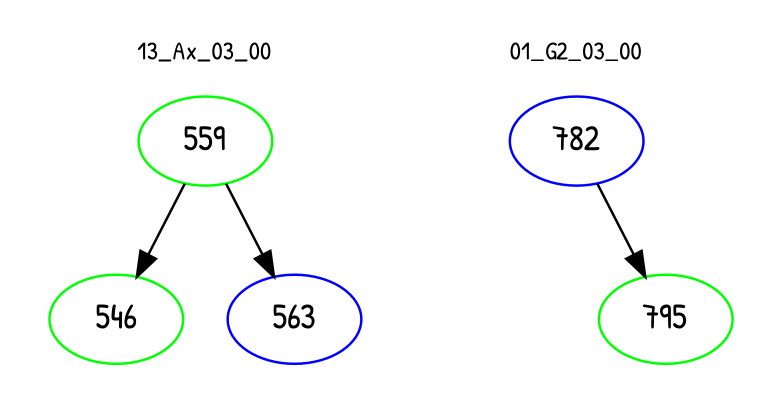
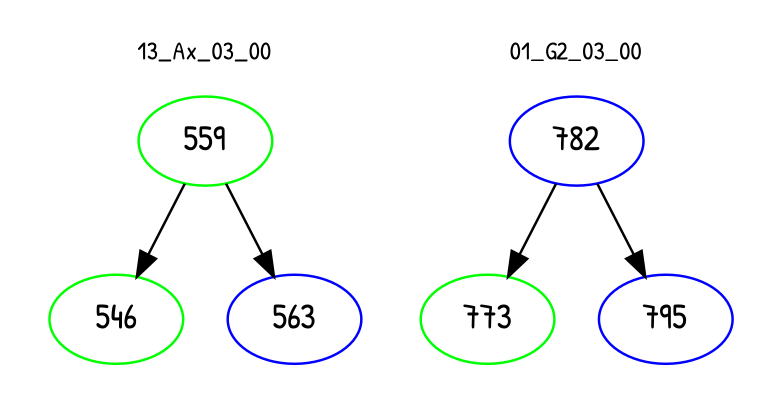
node "773": added
node "795": color green -> blue
